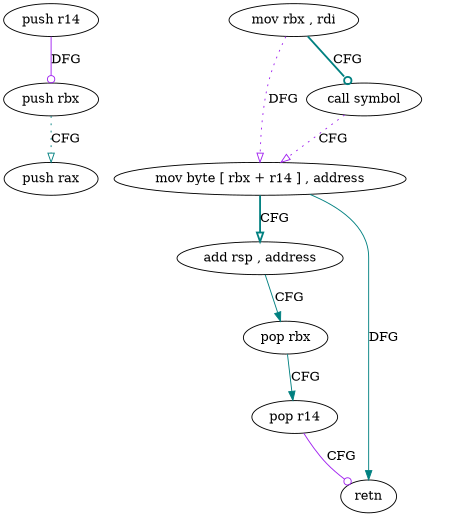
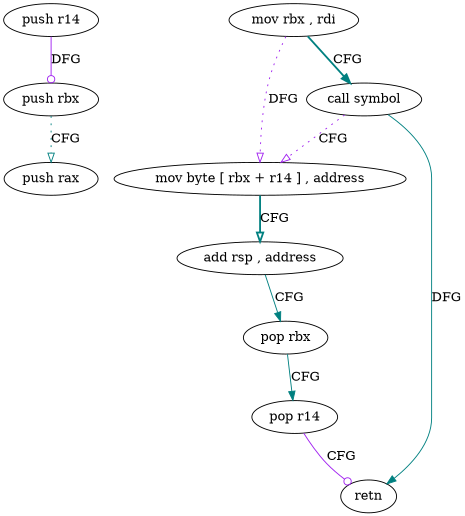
edge "mov rbx , rdi" -> "call symbol": arrowhead odot -> normal
edge "mov byte [ rbx + r14 ] , address" -> "retn": now "call symbol" -> "retn"
